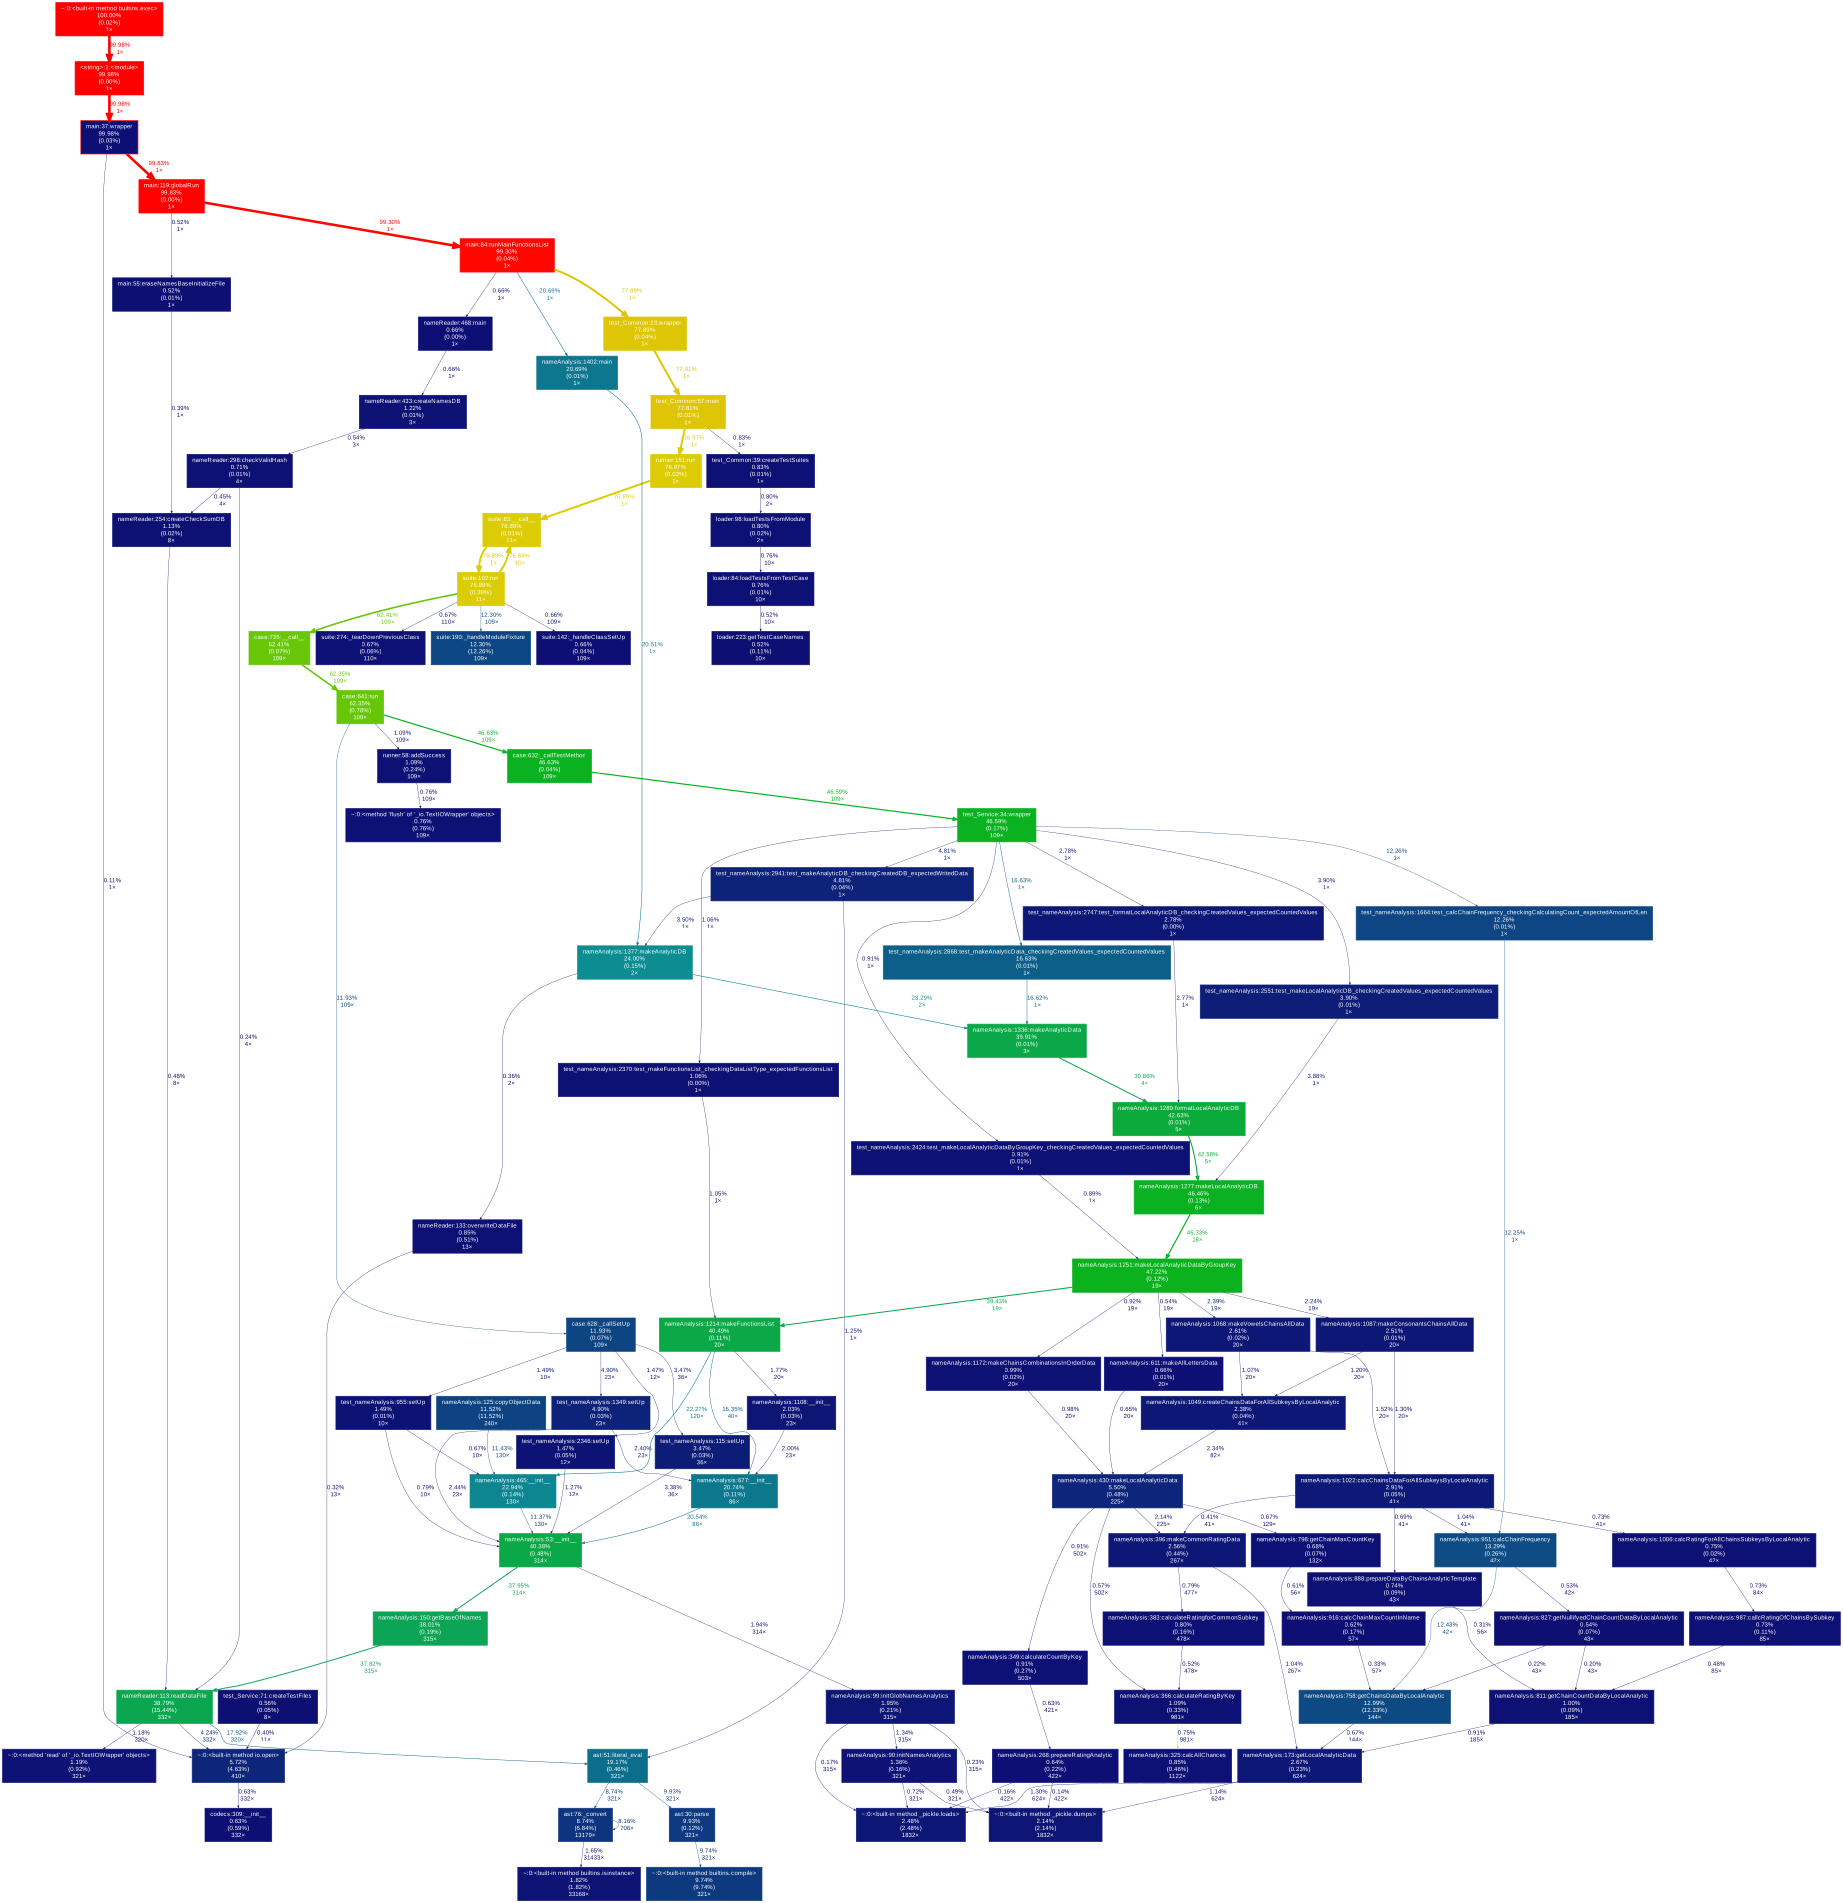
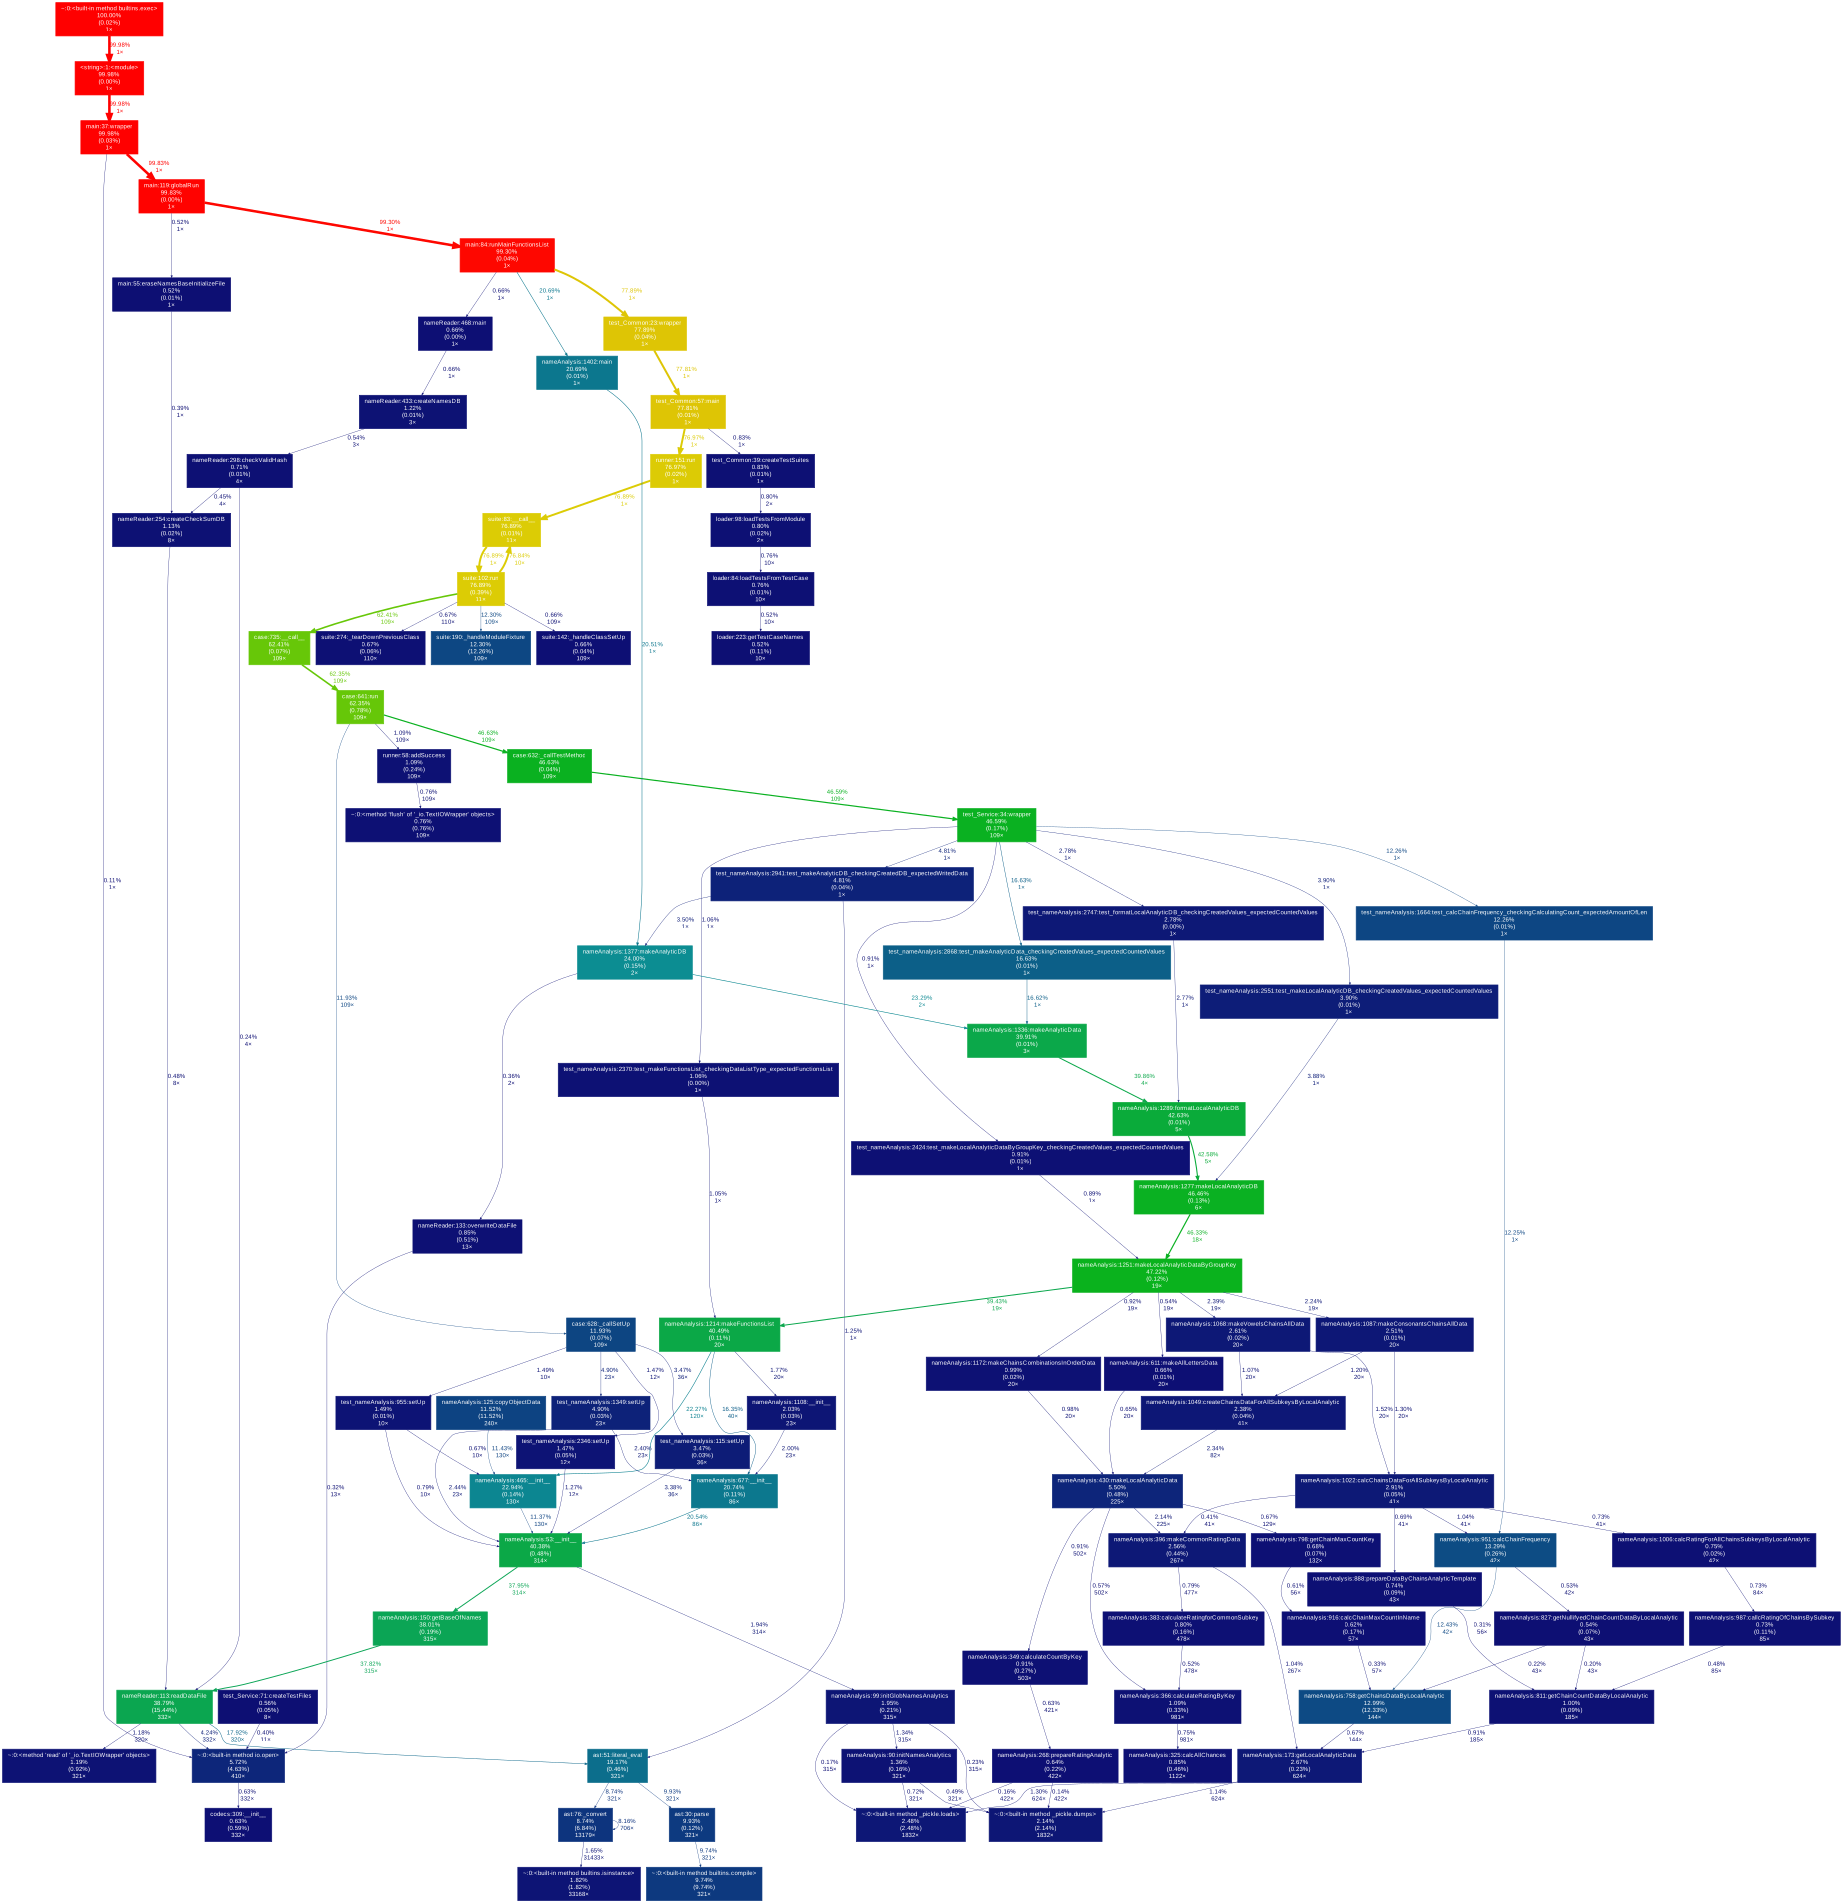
node "main:37:wrapper 99.98% (0.03%) 1×": fillcolor #0d0f74 -> #ff0000
edge "nameAnalysis:366:calculateRatingByKey 1.09% (0.33%) 981×" -> "nameAnalysis:325:calcAllChances 0.85% (0.46%) 1122×": color #dec505 -> #0d1074
